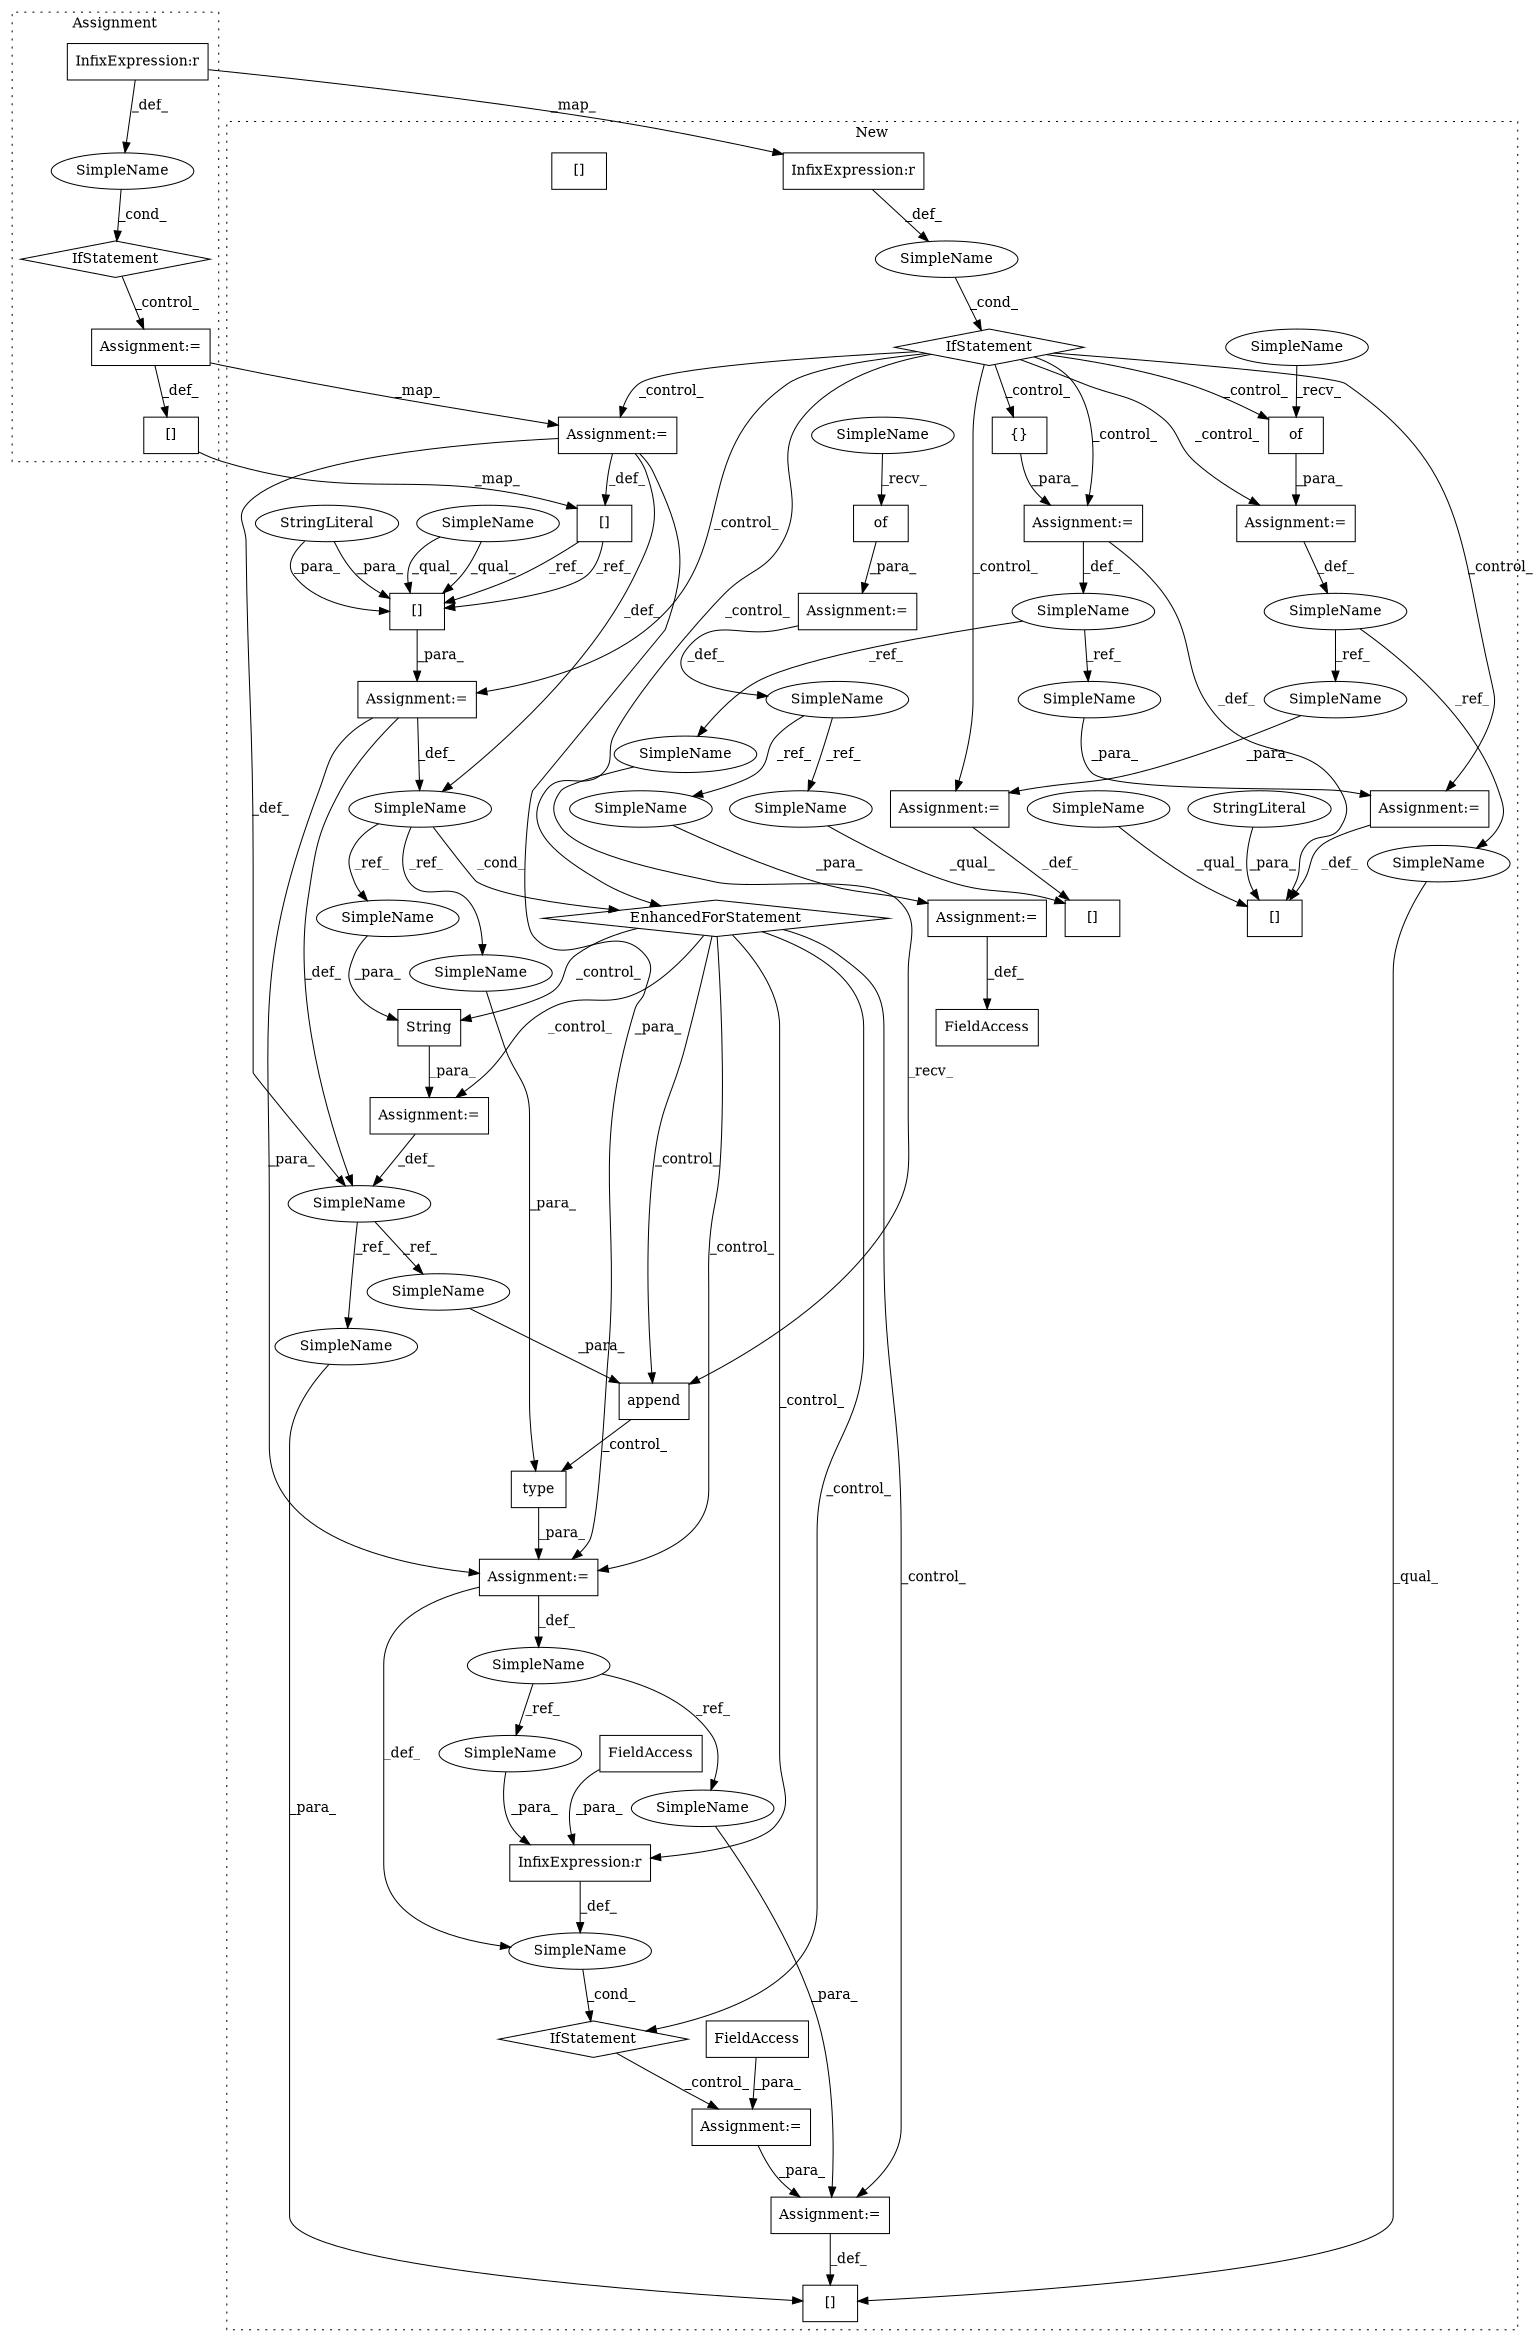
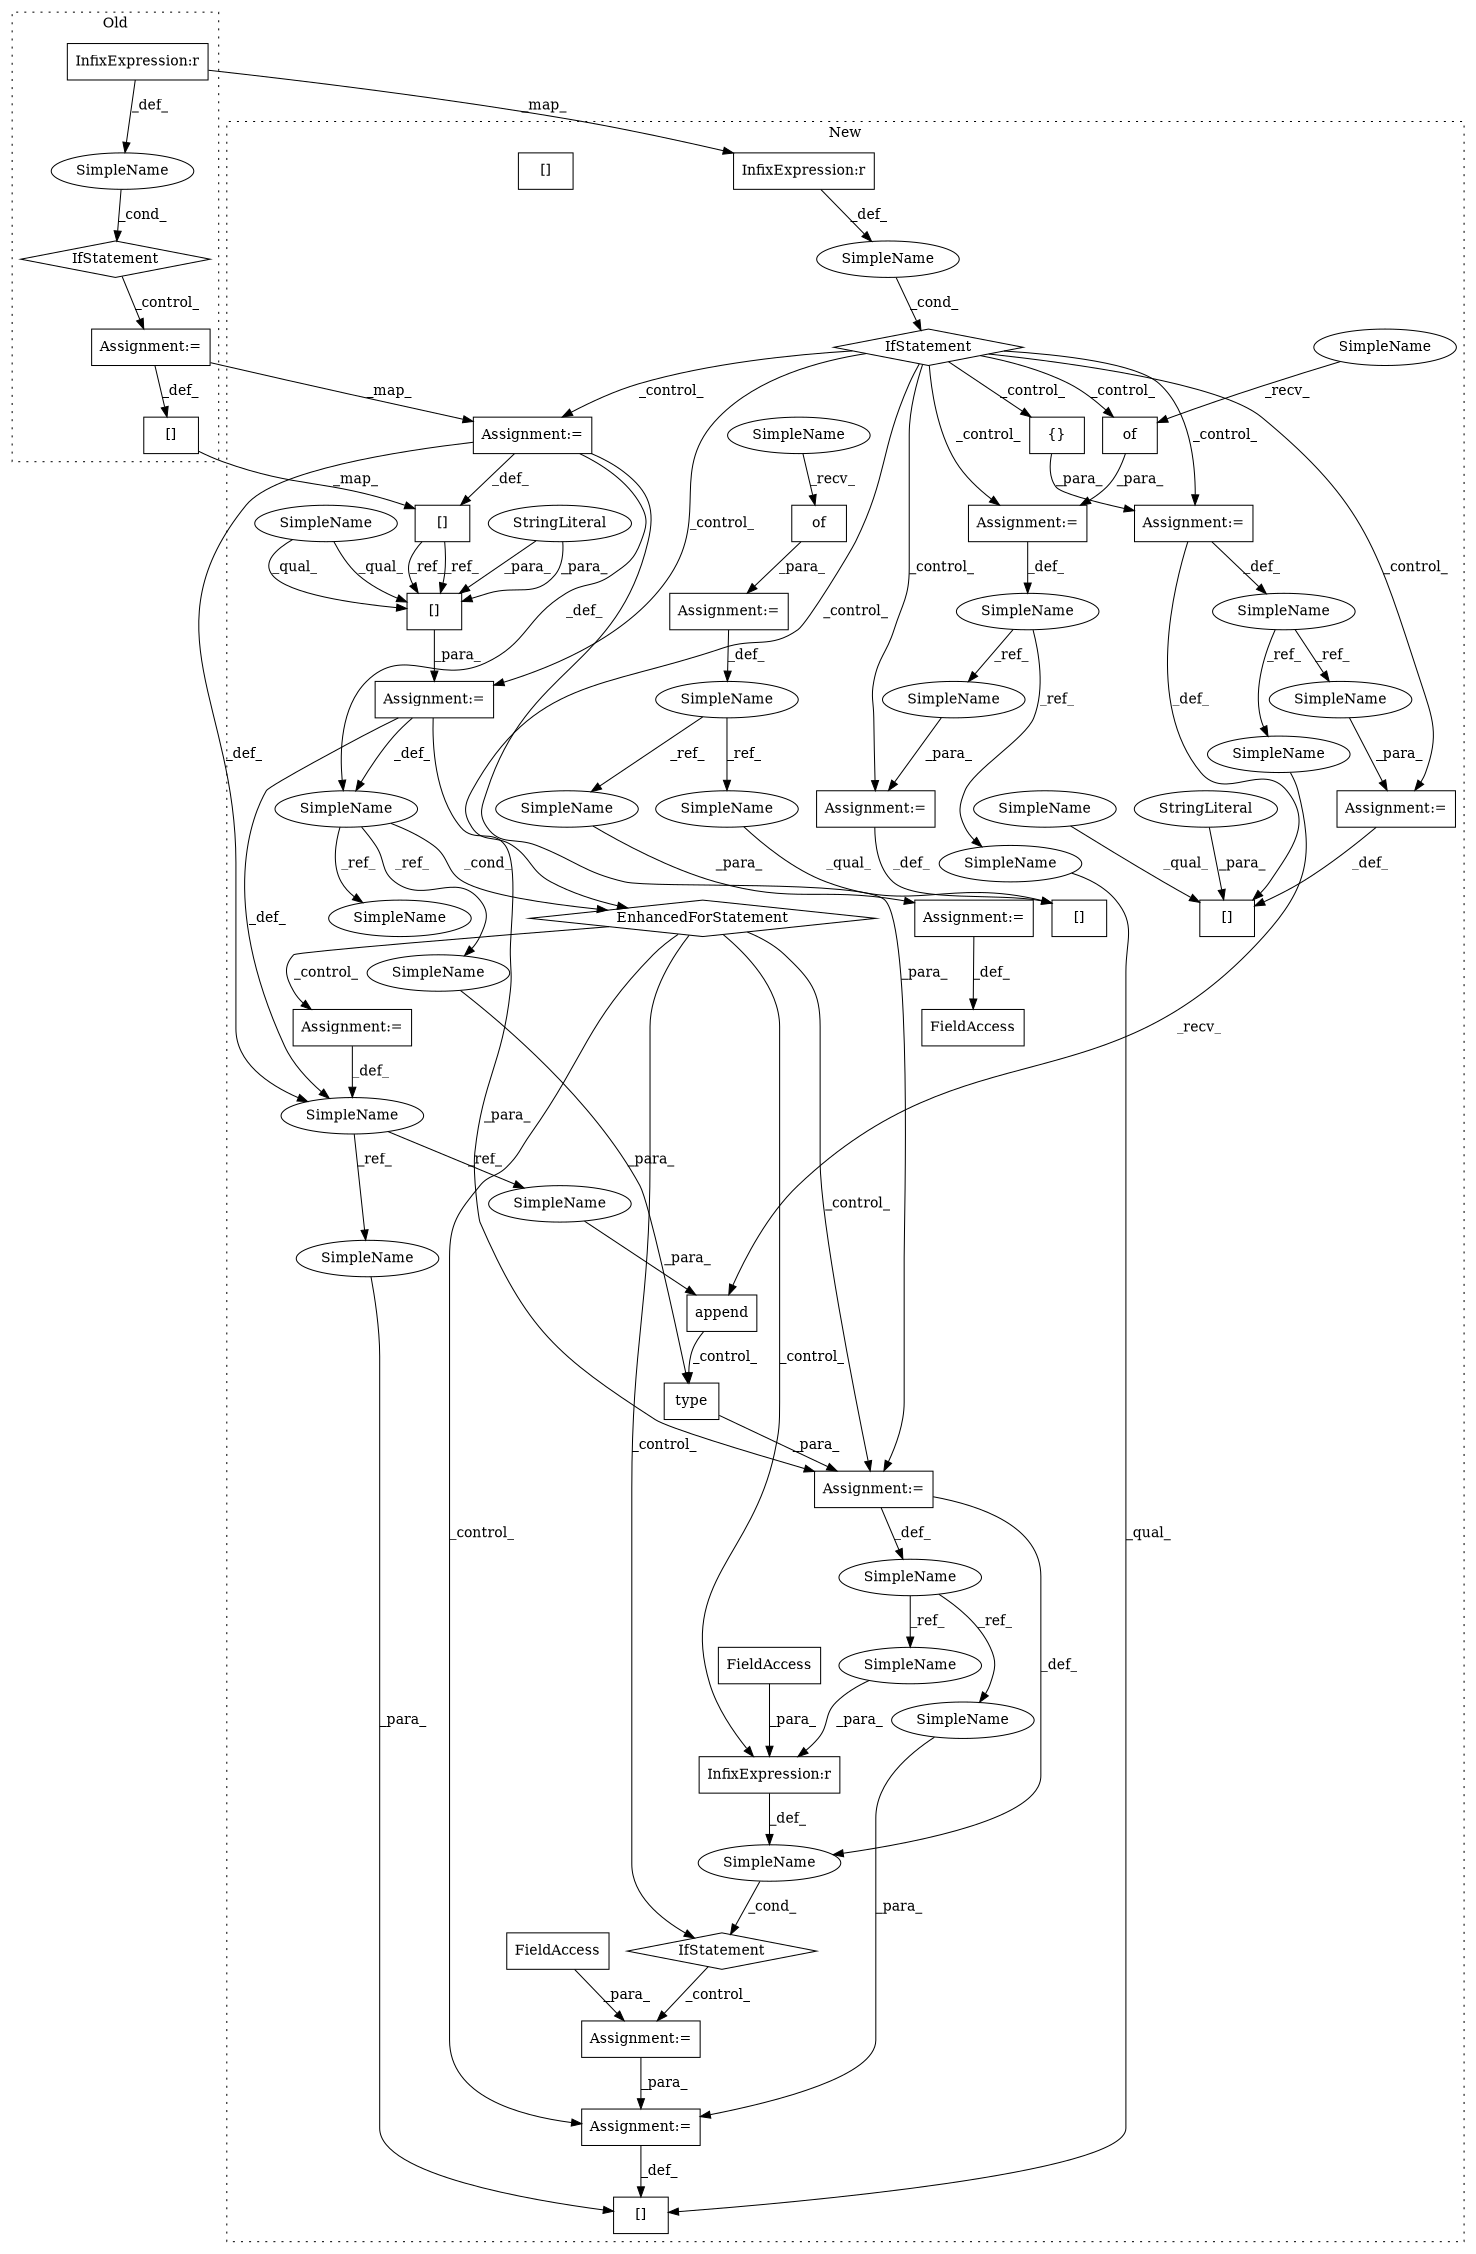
cluster "Assignment": label "Assignment" -> "Old"
node "String": removed
edge "EnhancedForStatement" -> "append": removed, label "_control_"
